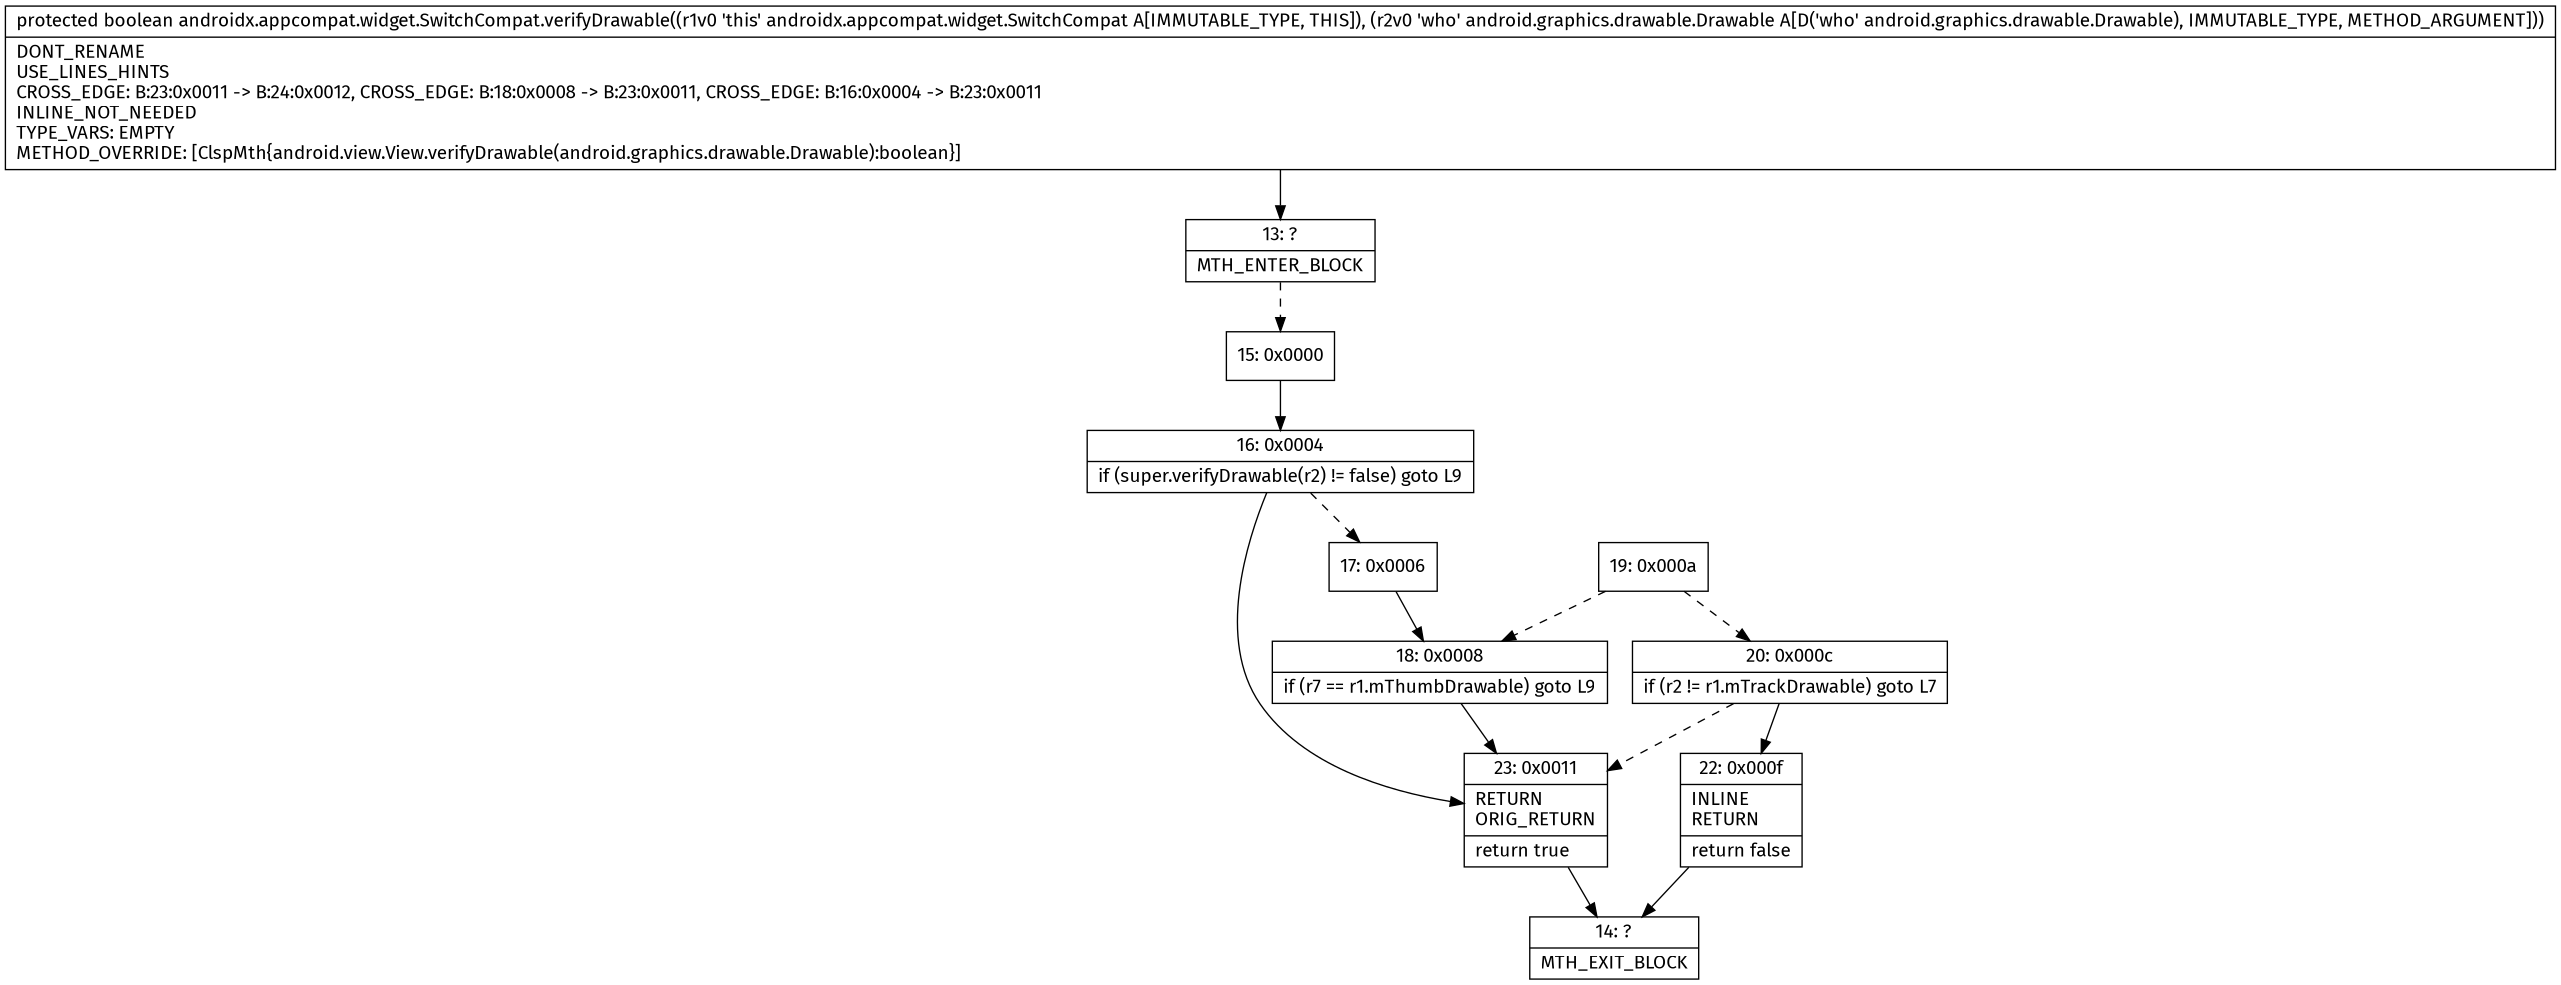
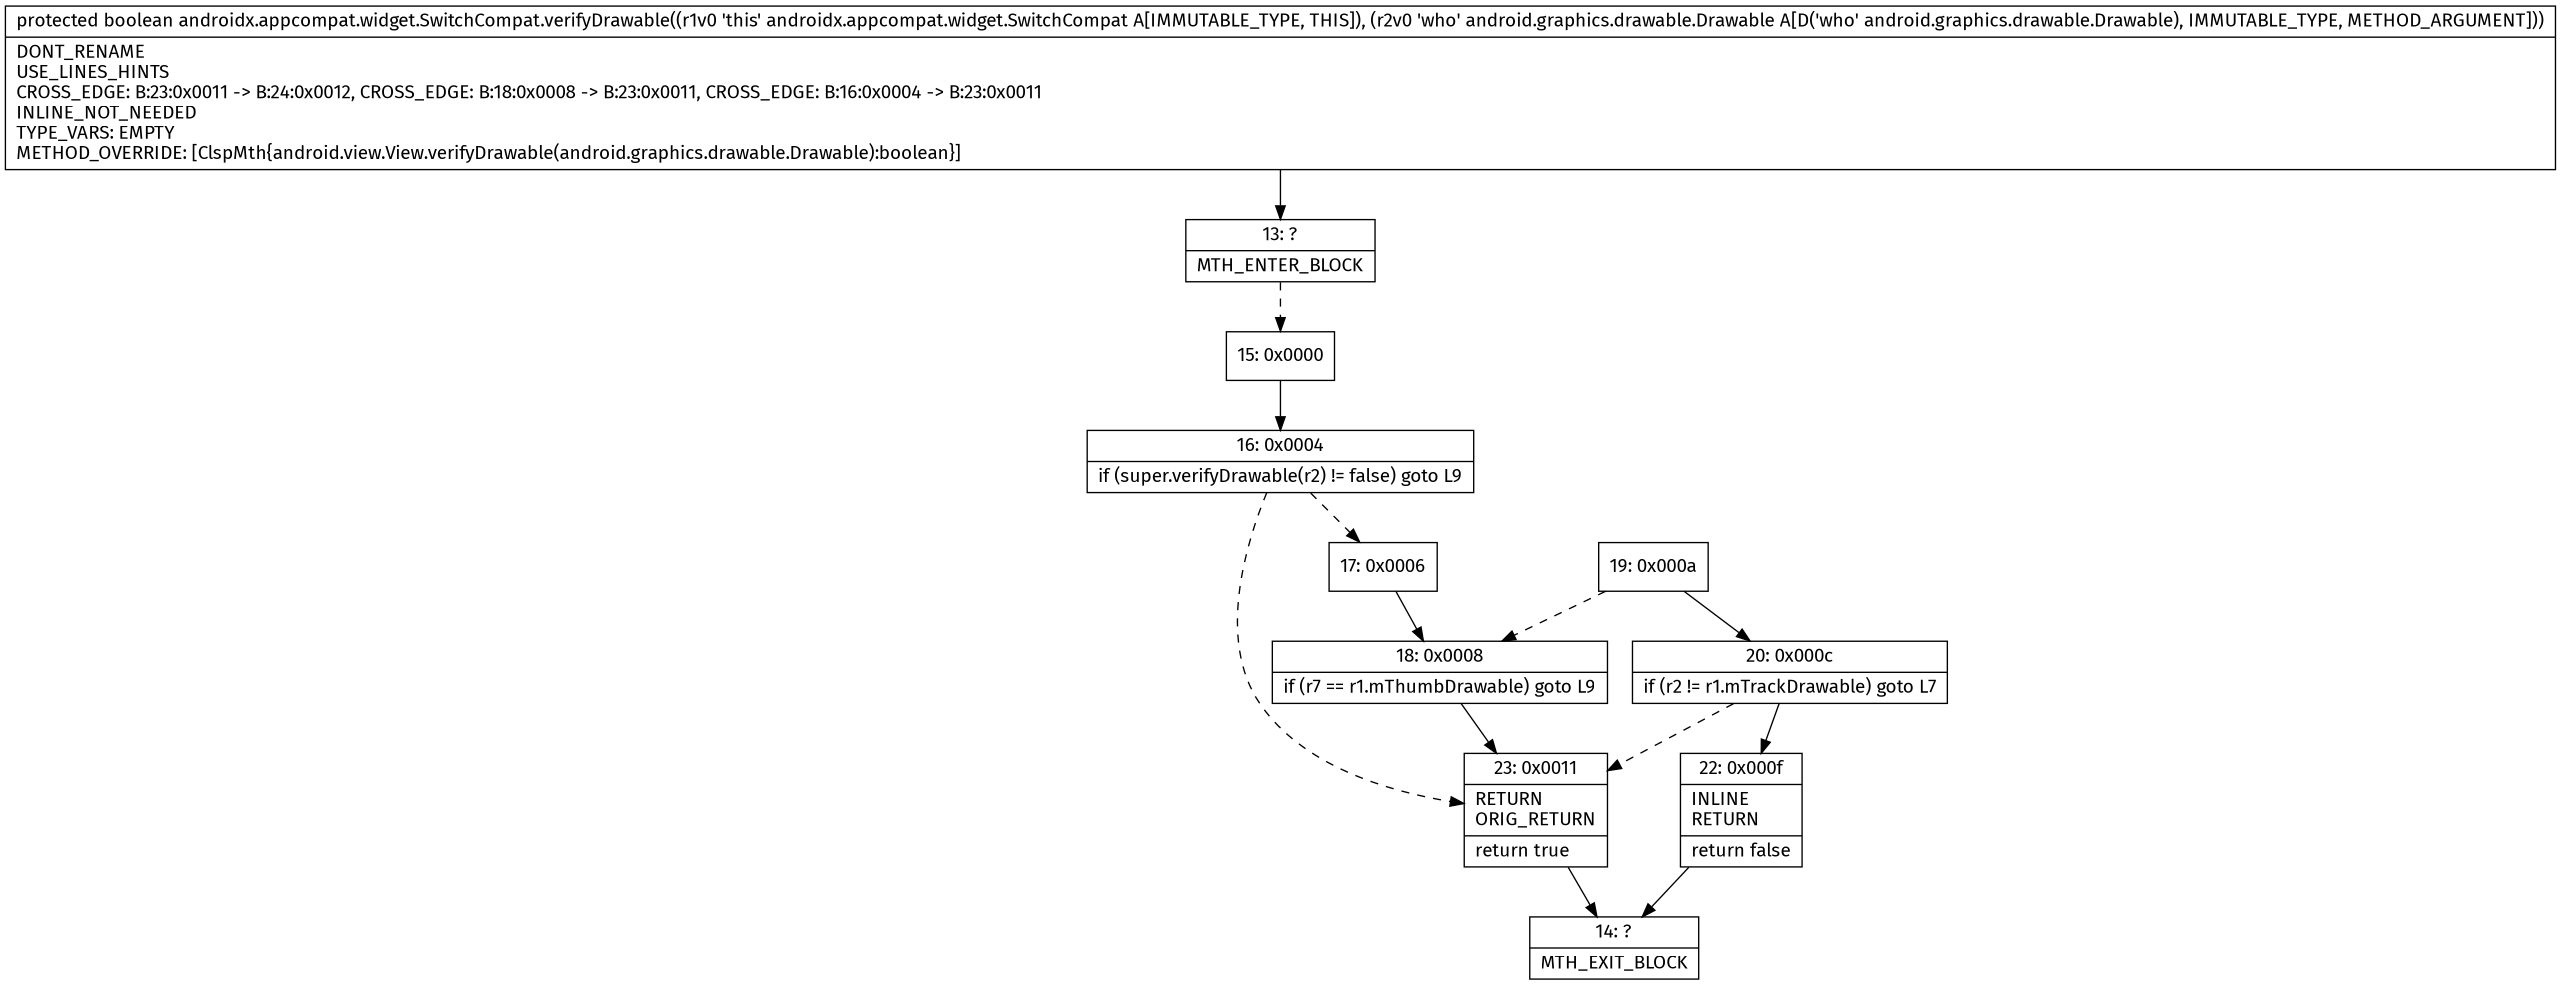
edge "19: 0x000a" -> "20: 0x000c": style dashed -> solid
edge "16: 0x0004" -> "23: 0x0011": style solid -> dashed
